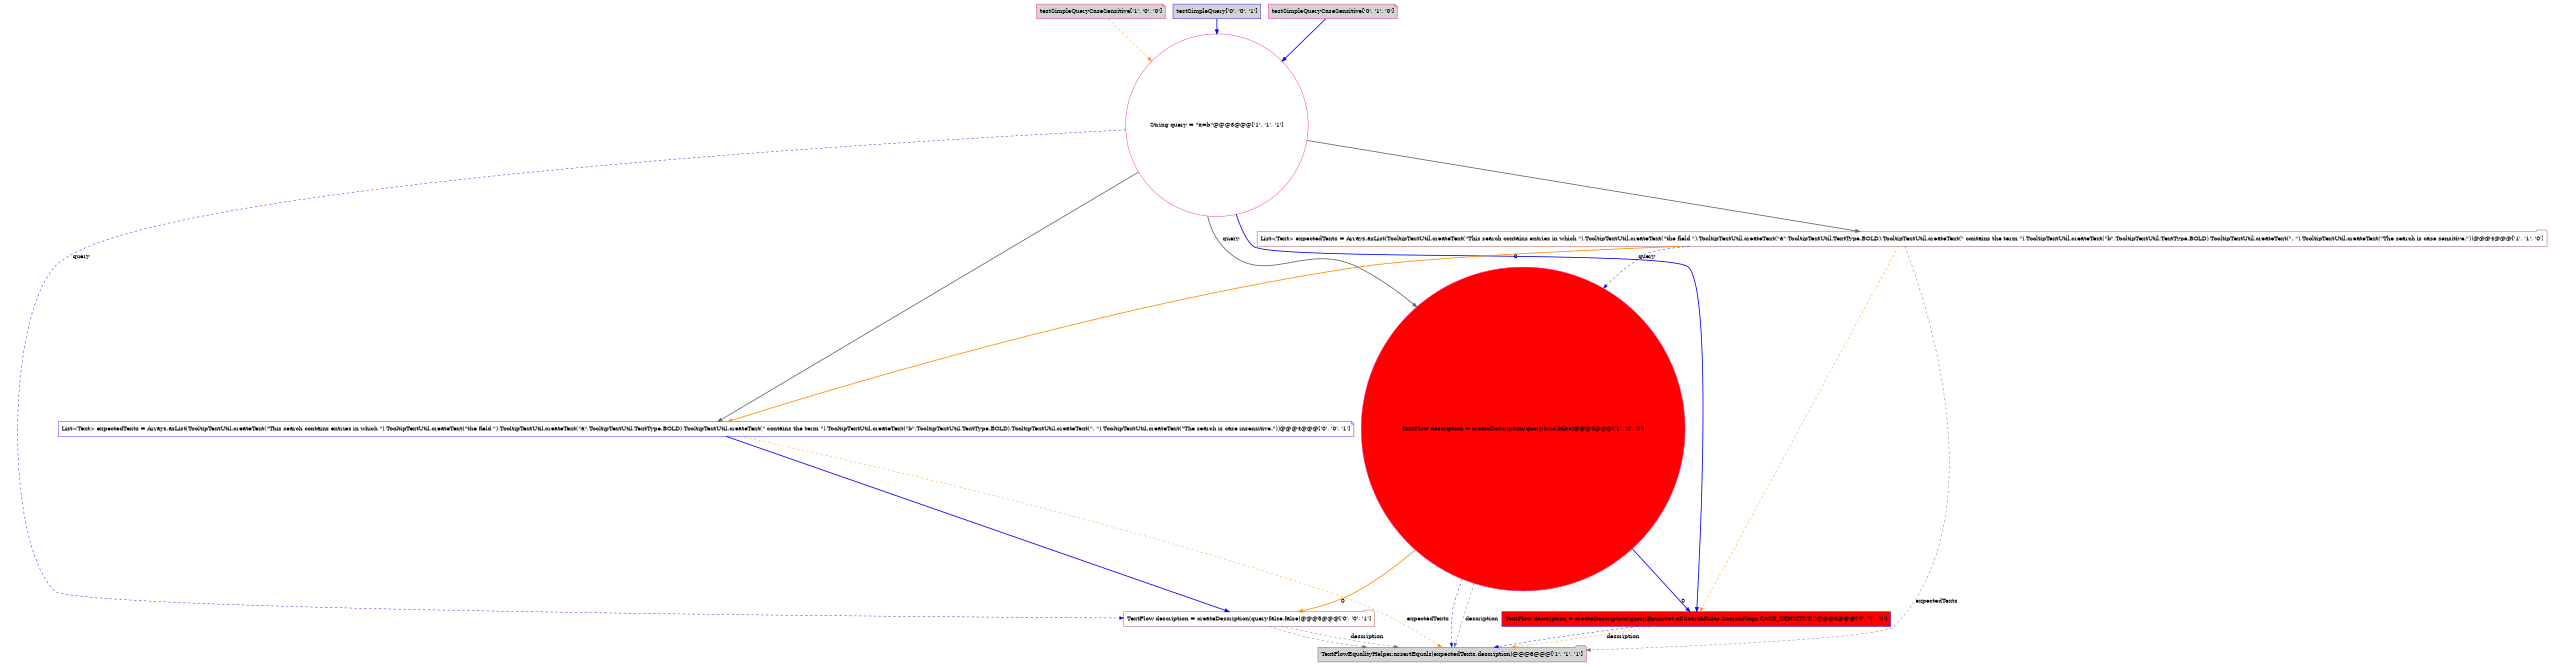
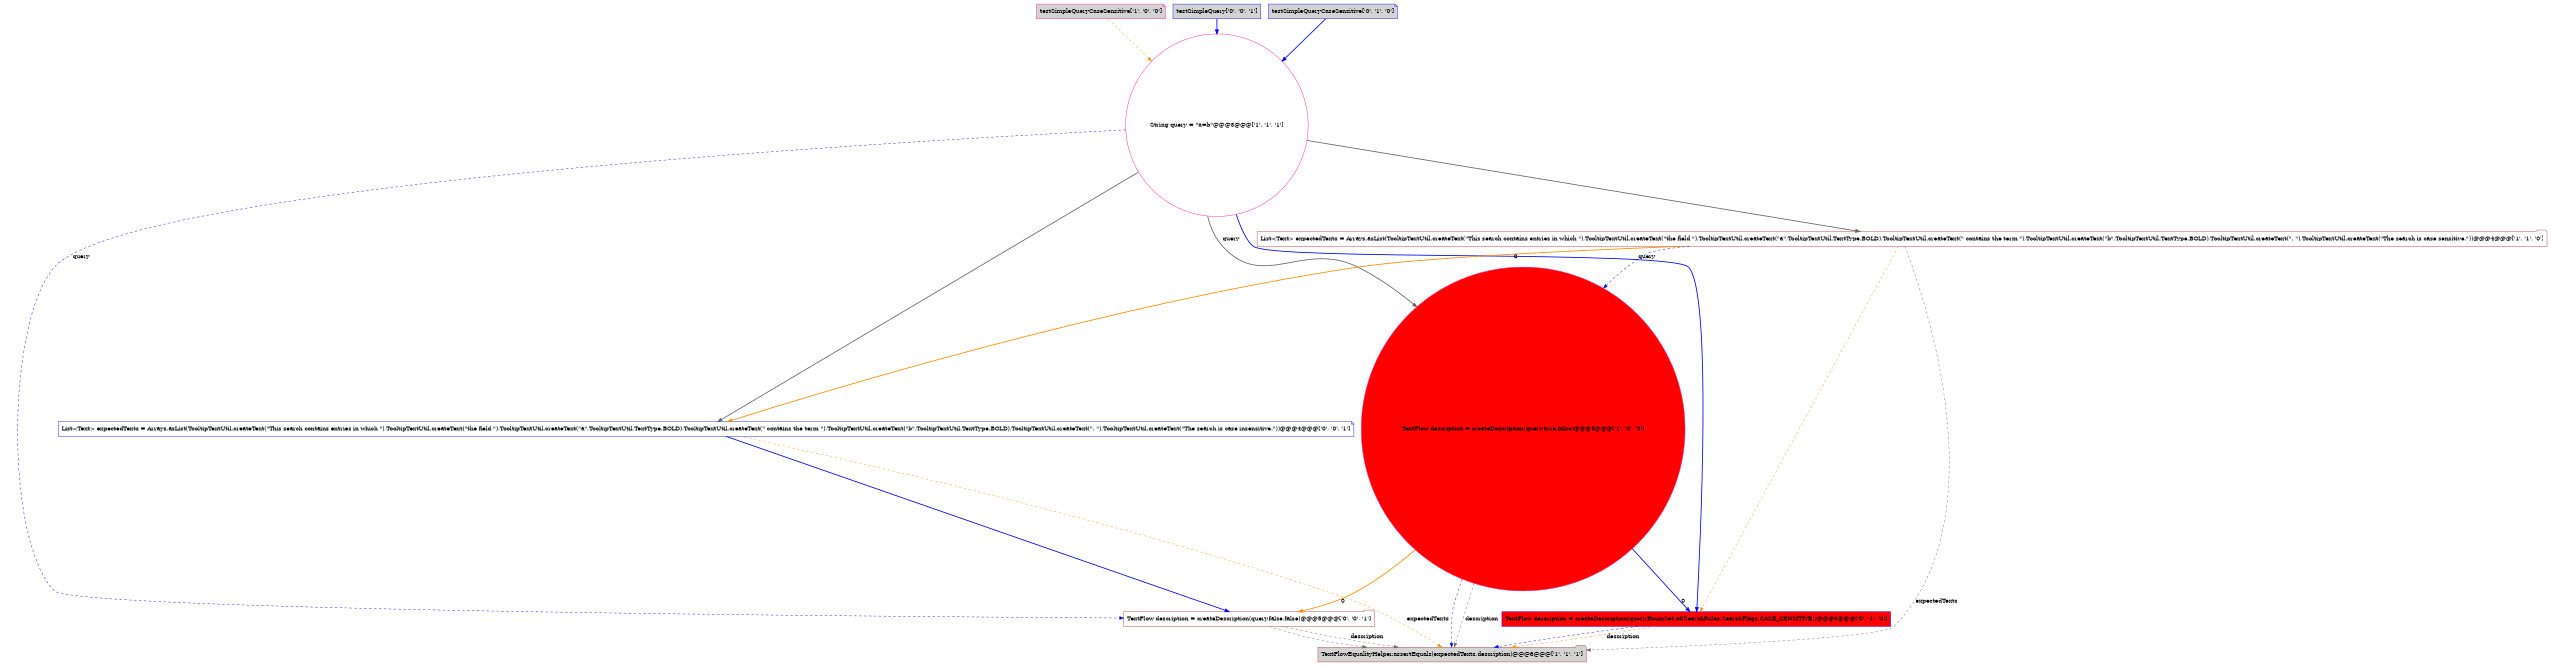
node "testSimpleQueryCaseSensitive['0', '1', '0']": color deeppink -> blue
